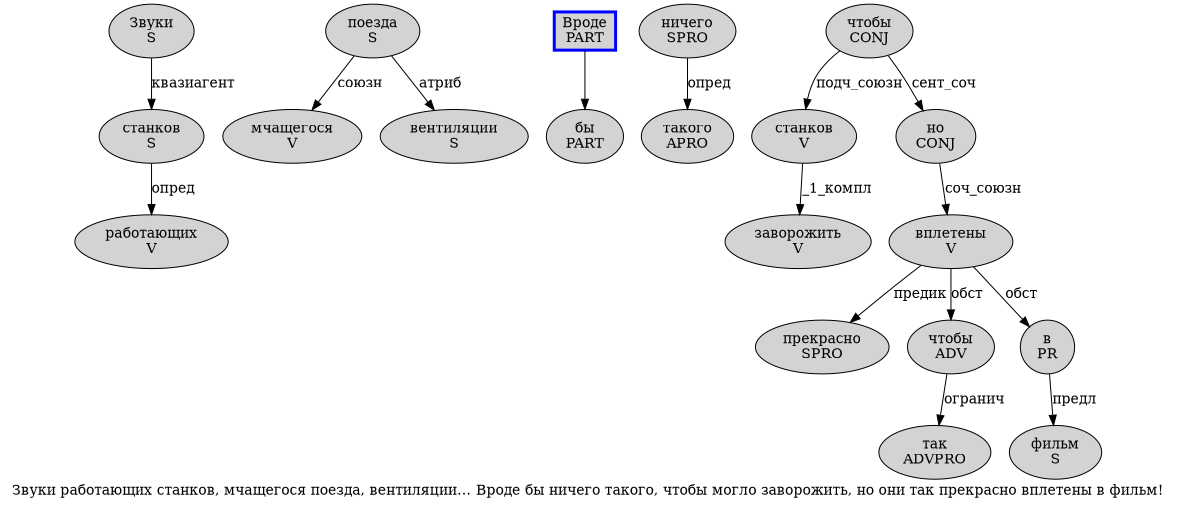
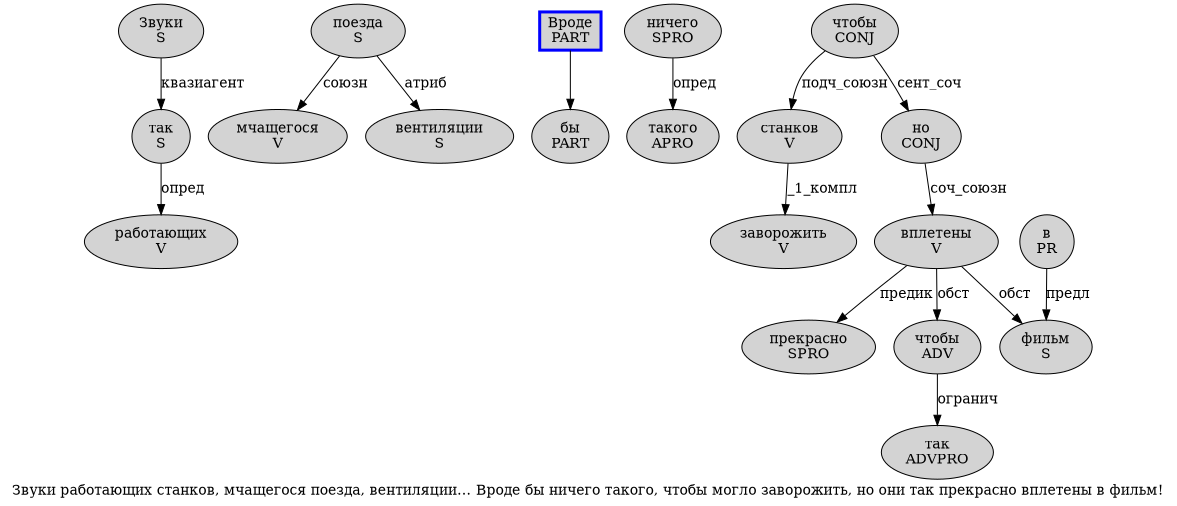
node "станков S": label "станков S" -> "так S"
edge "вплетены V" -> "в PR": now "вплетены V" -> "фильм S"
